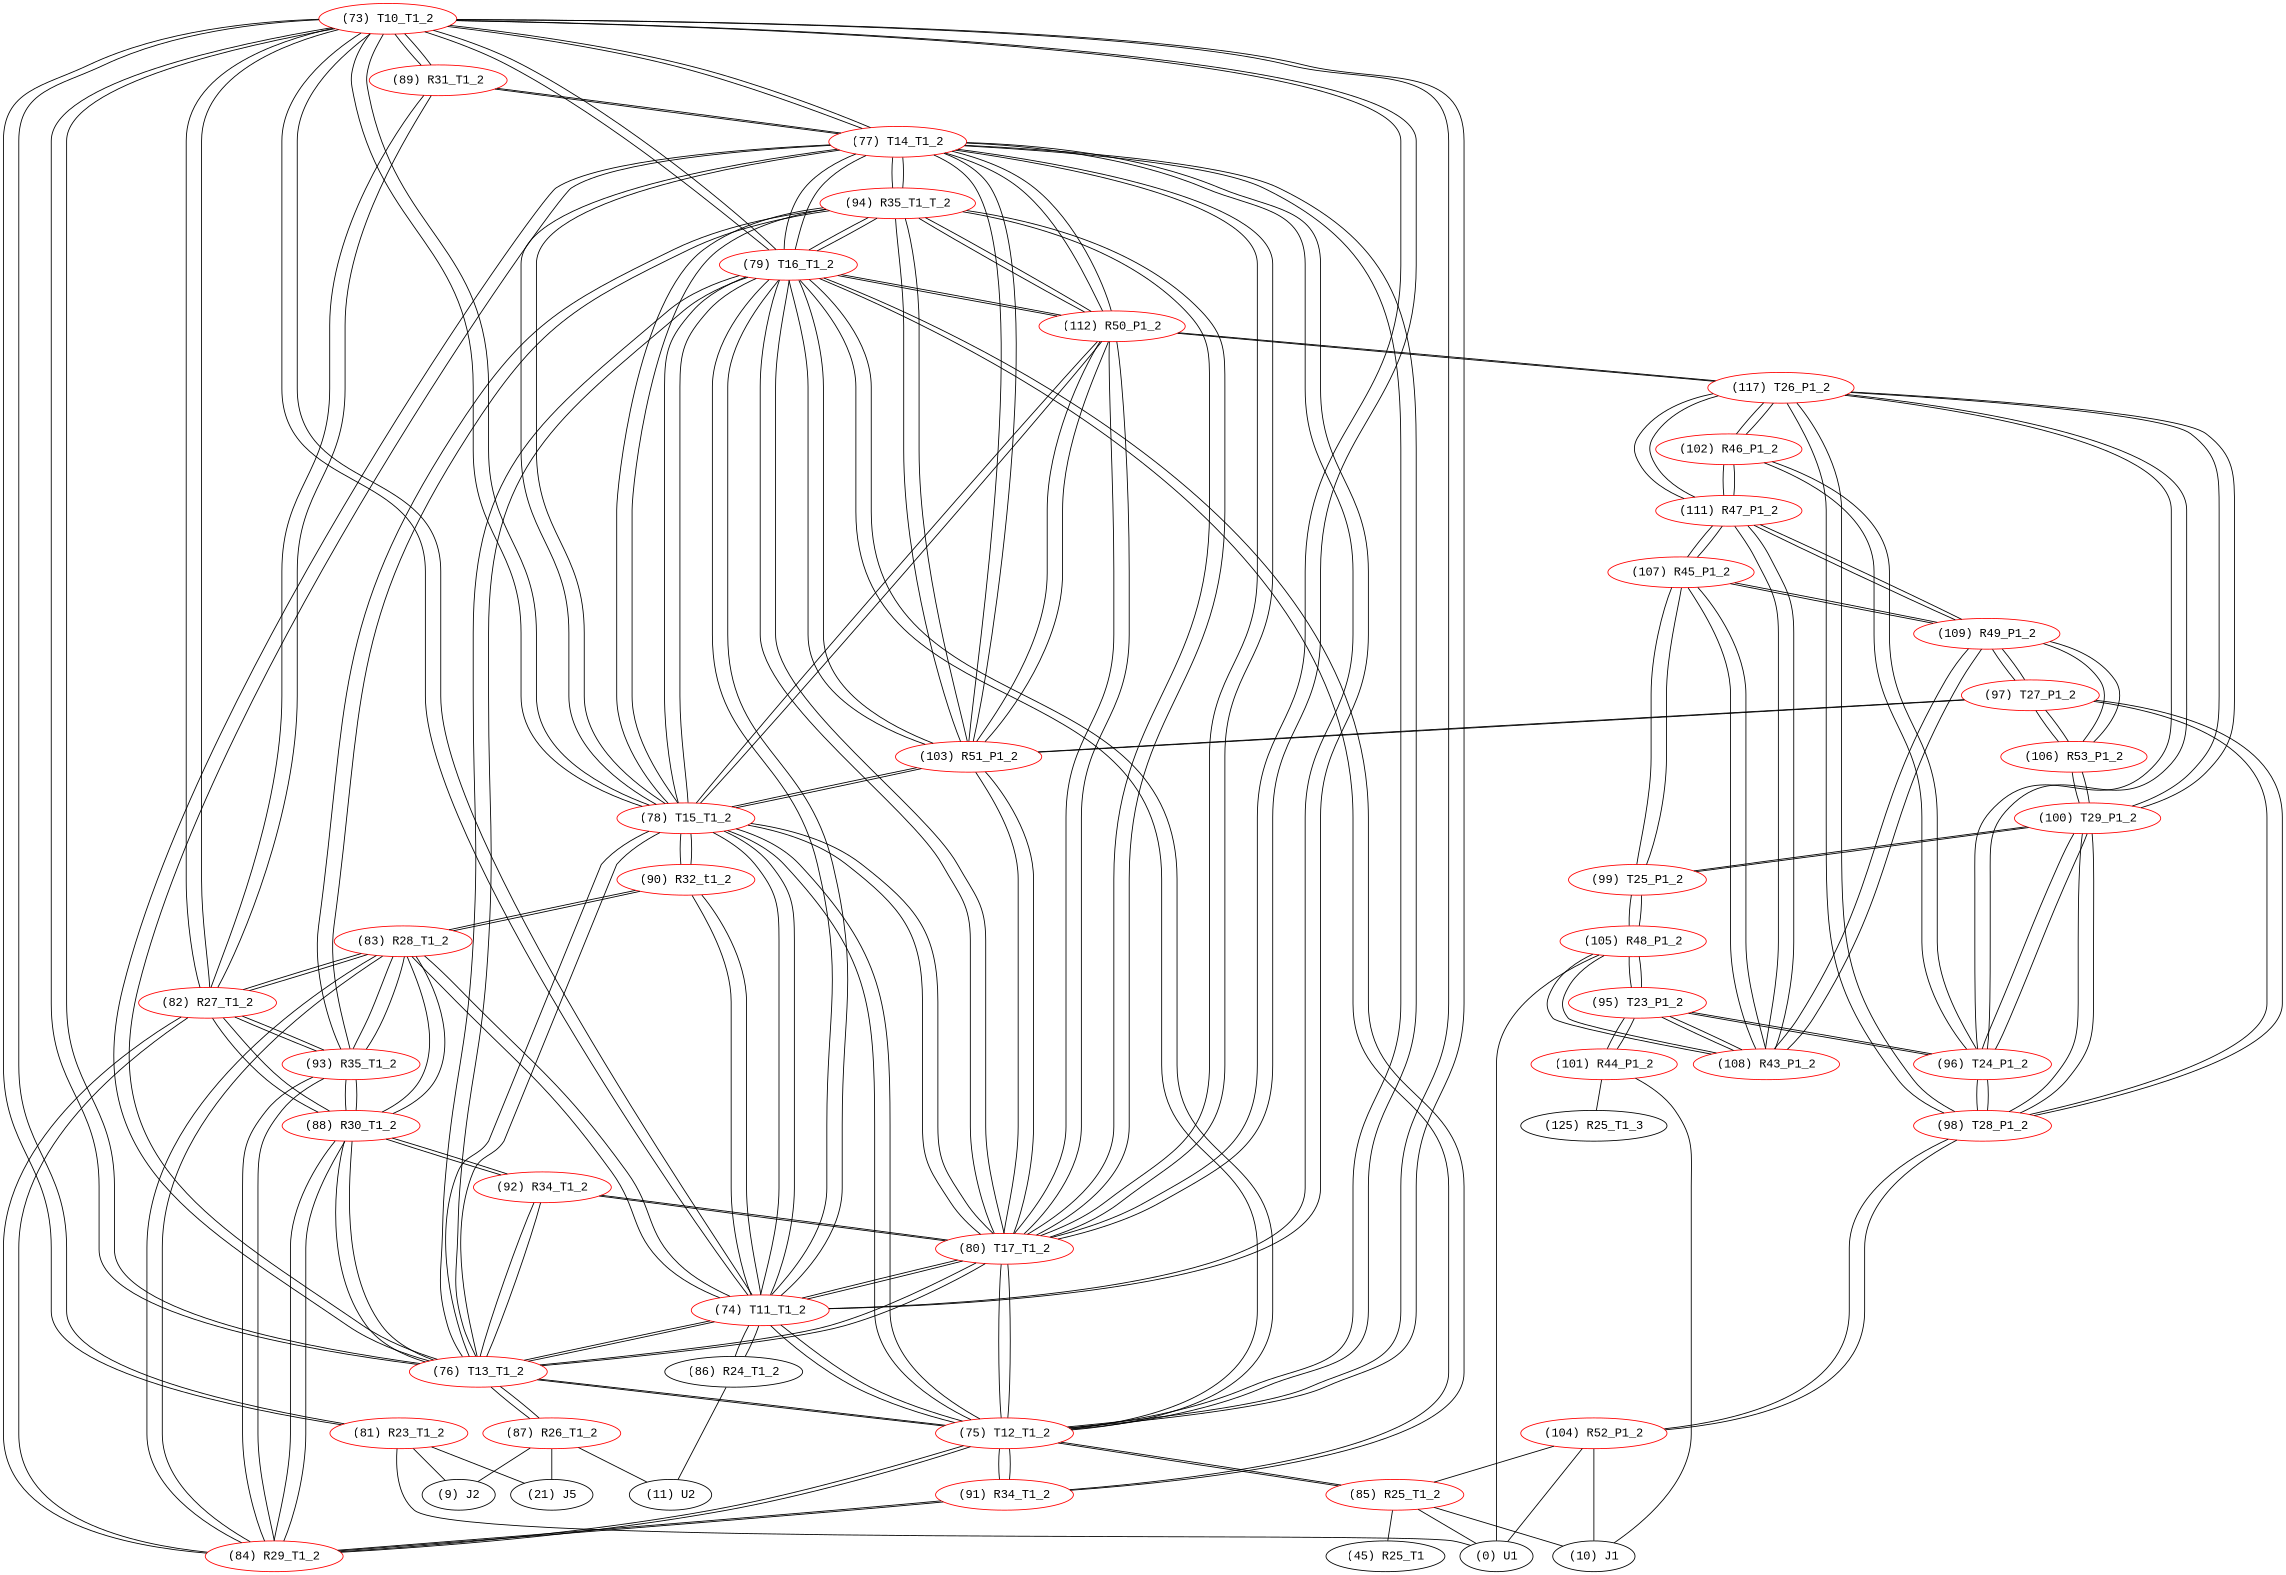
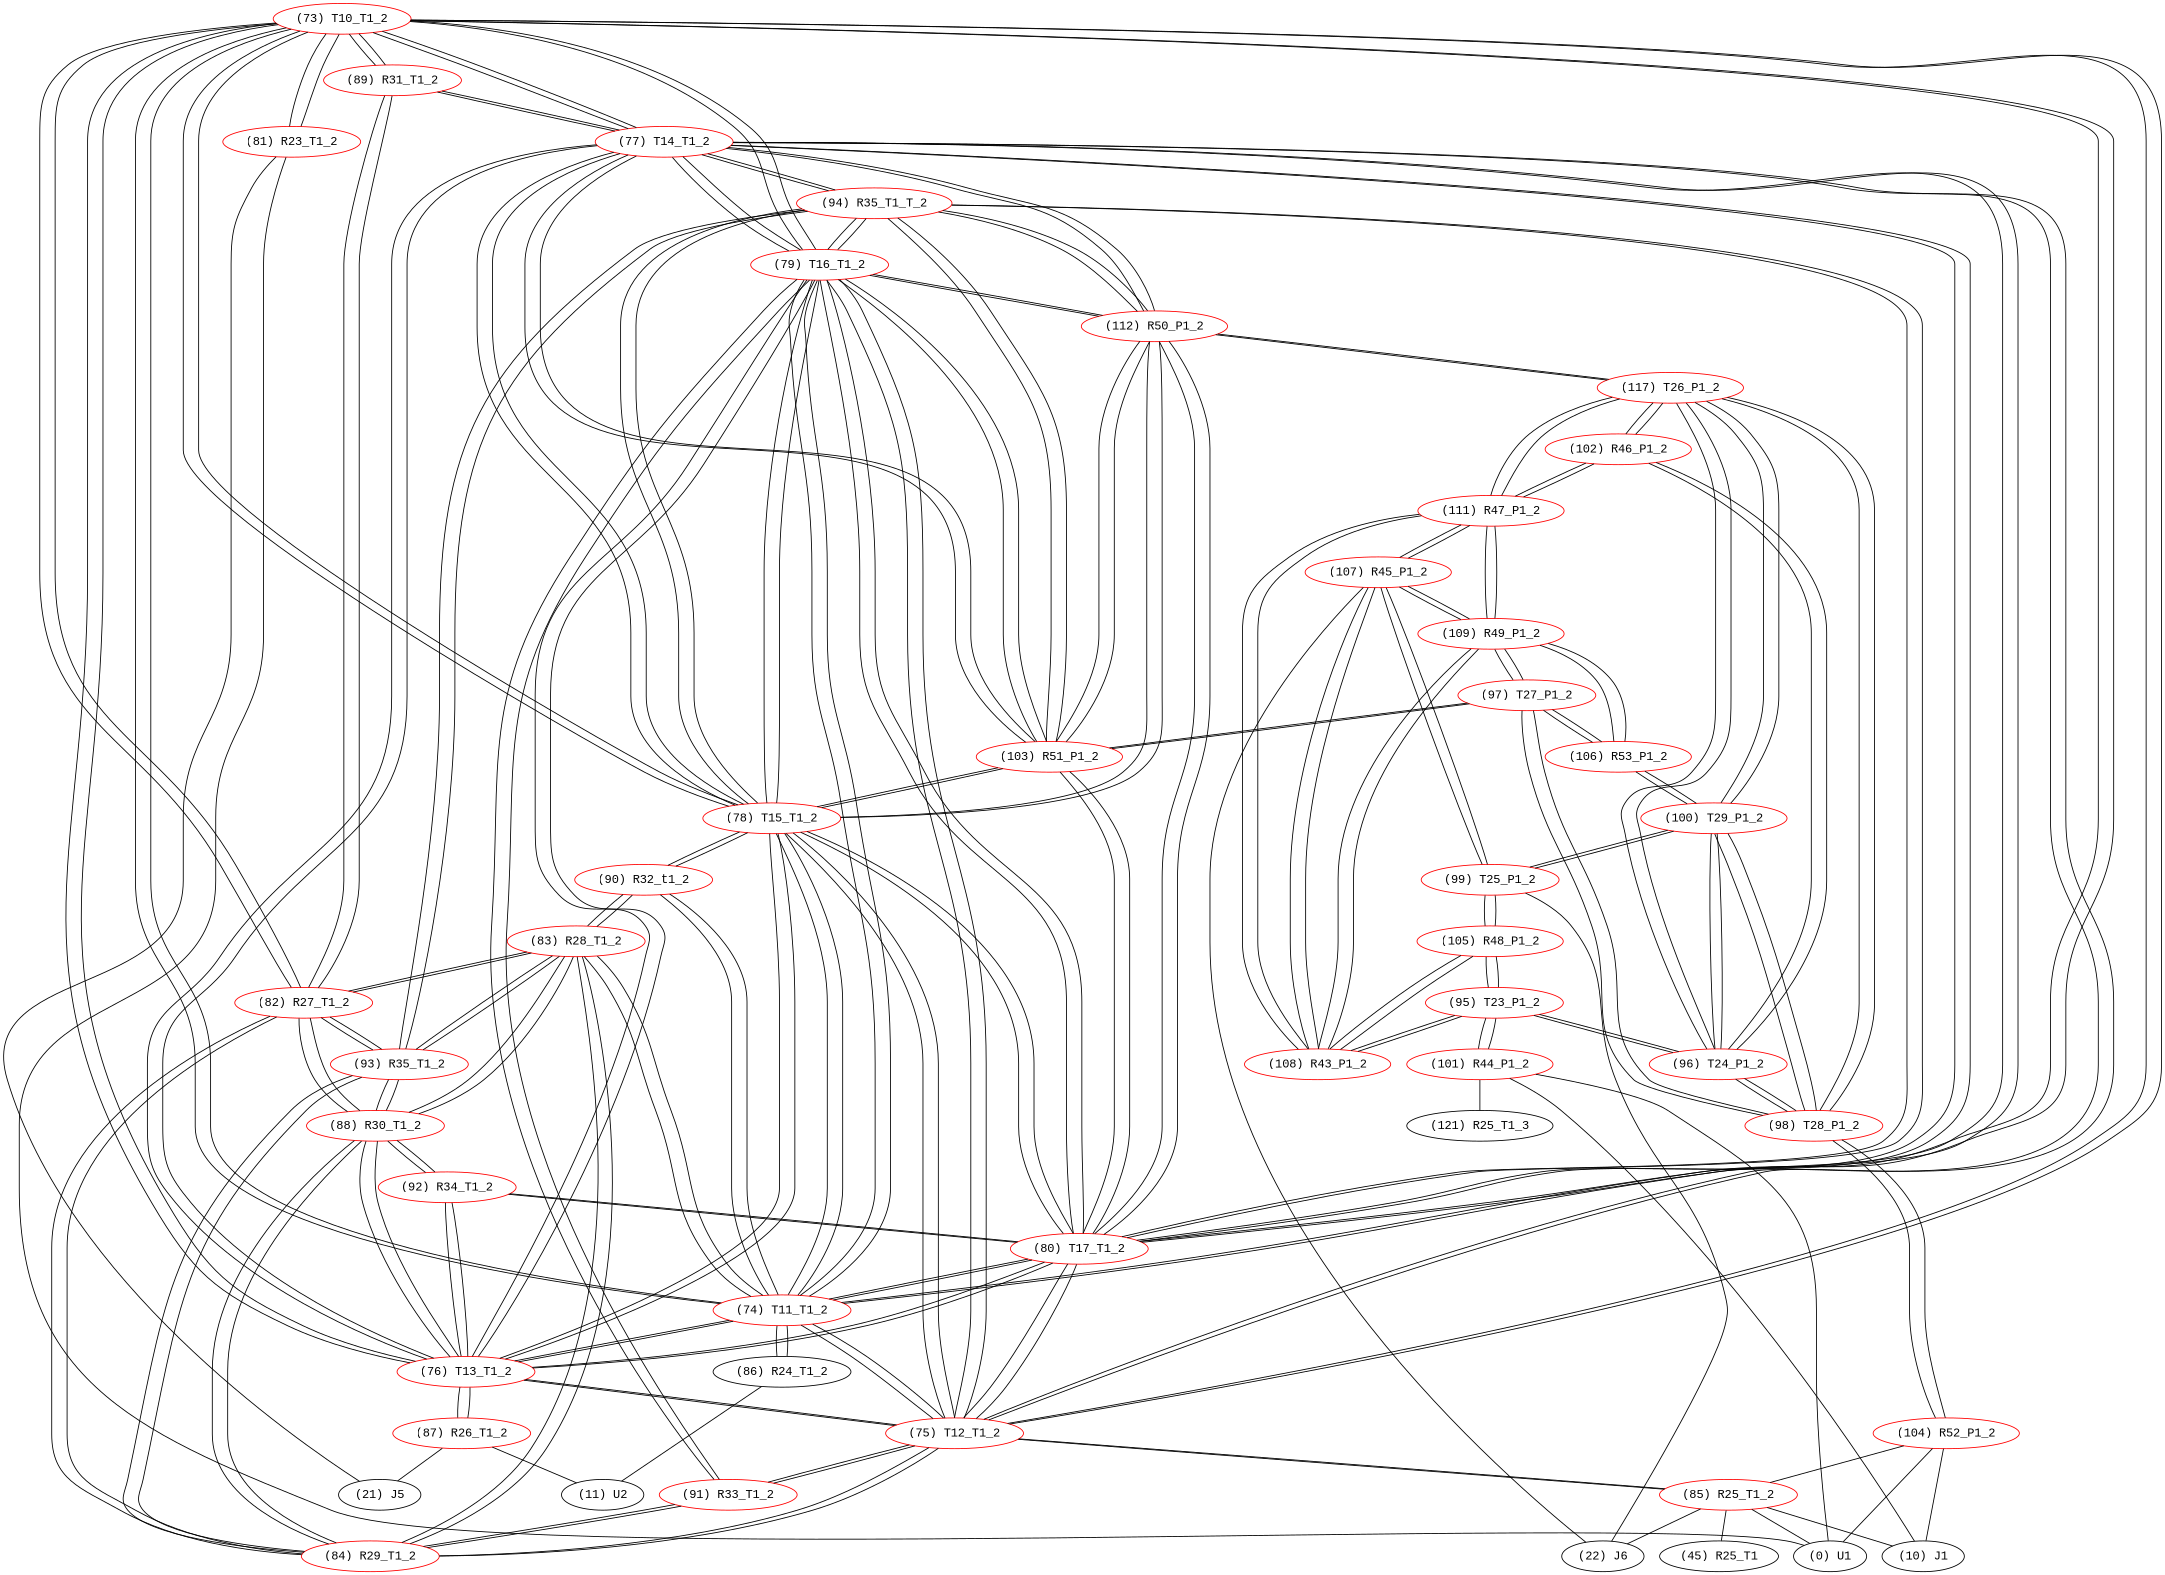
node "(125) R25_T1_3": label "(125) R25_T1_3" -> "(121) R25_T1_3"
edge "(105) R48_P1_2" -- "(0) U1": now "(101) R44_P1_2" -- "(0) U1"
node "(9) J2": removed
node "(91) R34_T1_2": label "(91) R34_T1_2" -> "(91) R33_T1_2"
node "(22) J6": added
